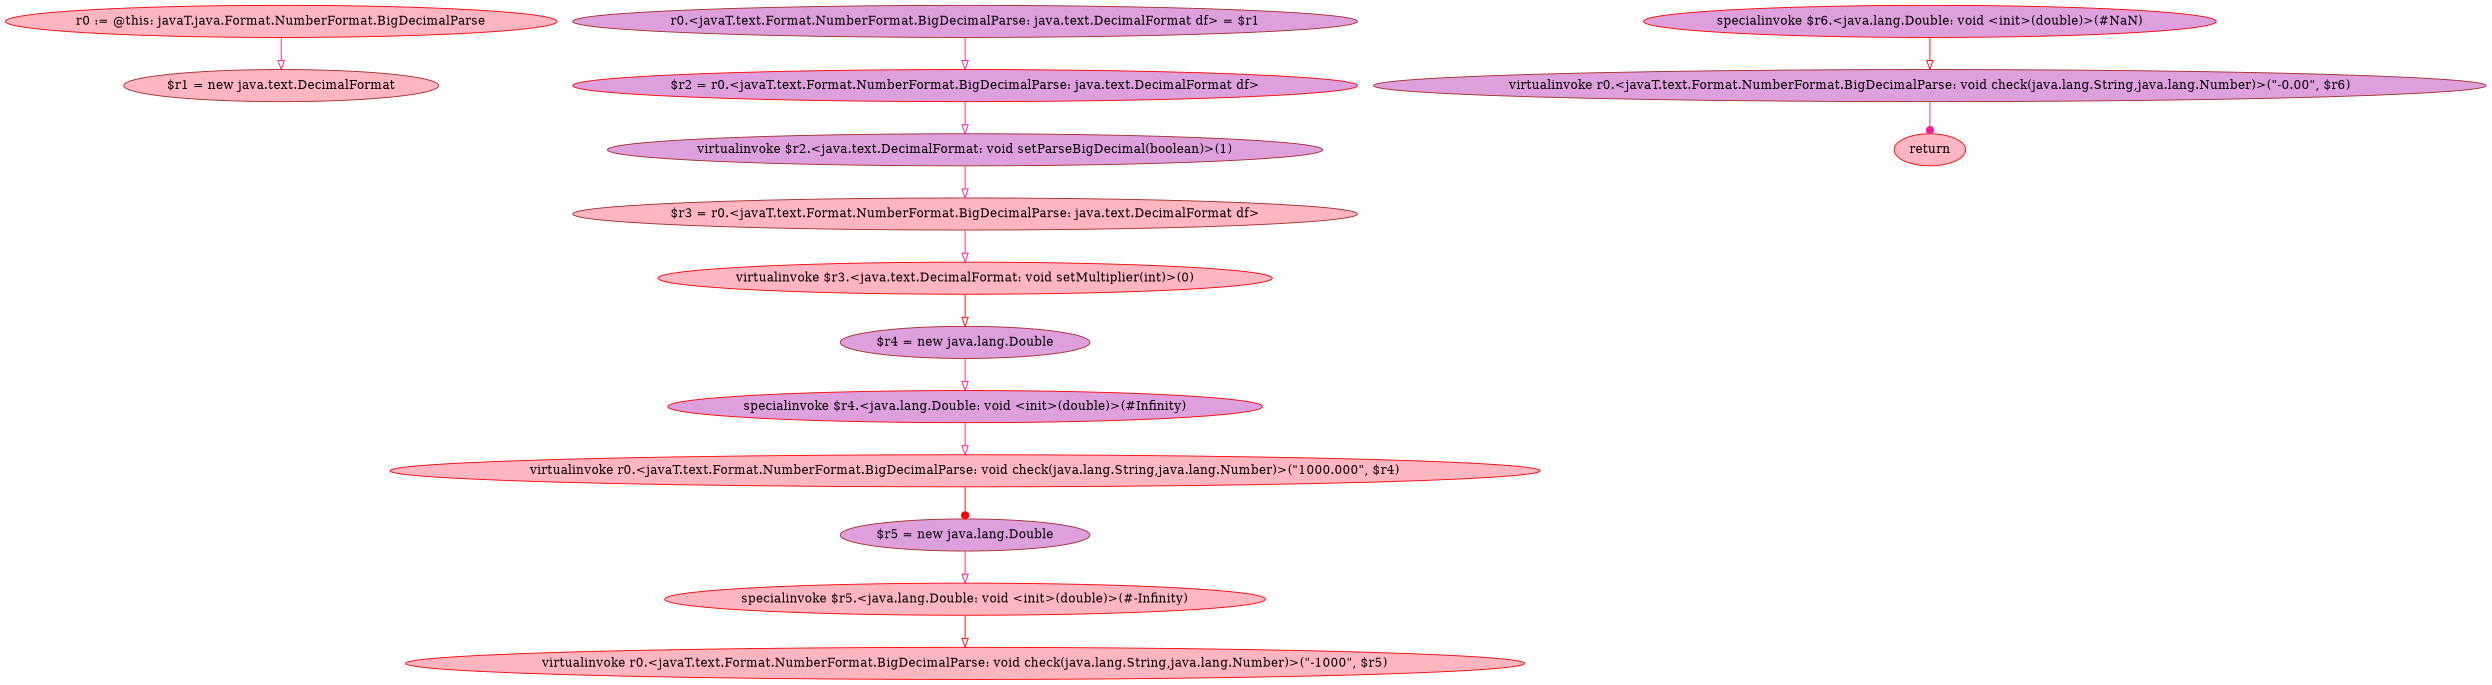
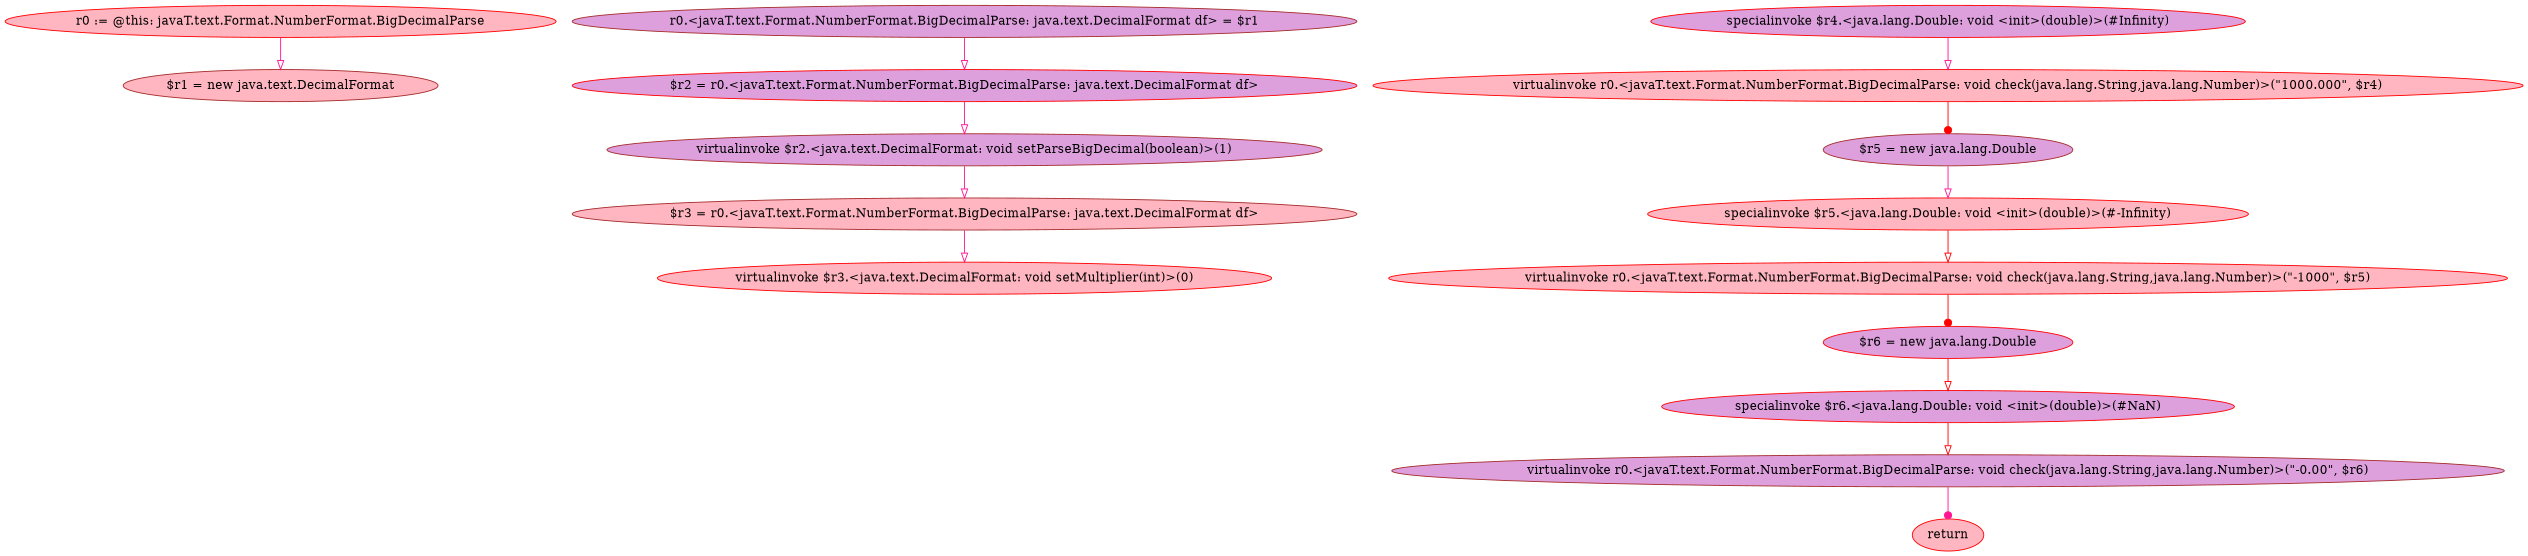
node "r0 := @this: javaT.java.Format.NumberFormat.BigDecimalParse": label "r0 := @this: javaT.java.Format.NumberFormat.BigDecimalParse" -> "r0 := @this: javaT.text.Format.NumberFormat.BigDecimalParse"
node "$r4 = new java.lang.Double": removed
node "$r6 = new java.lang.Double": added
